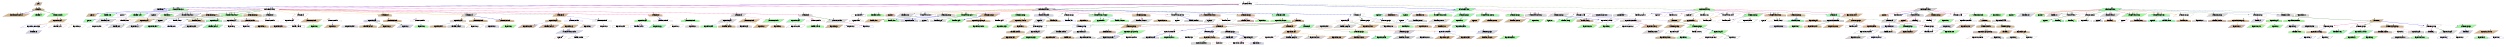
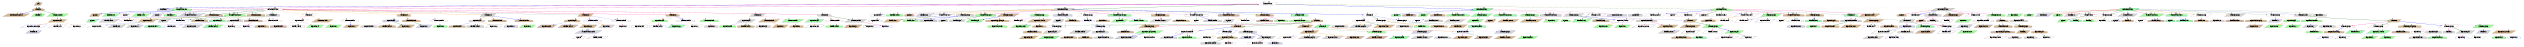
node "Identifier:num2": label "Identifier:num2" -> "Identifier:number2"
node "Expression:19": added
